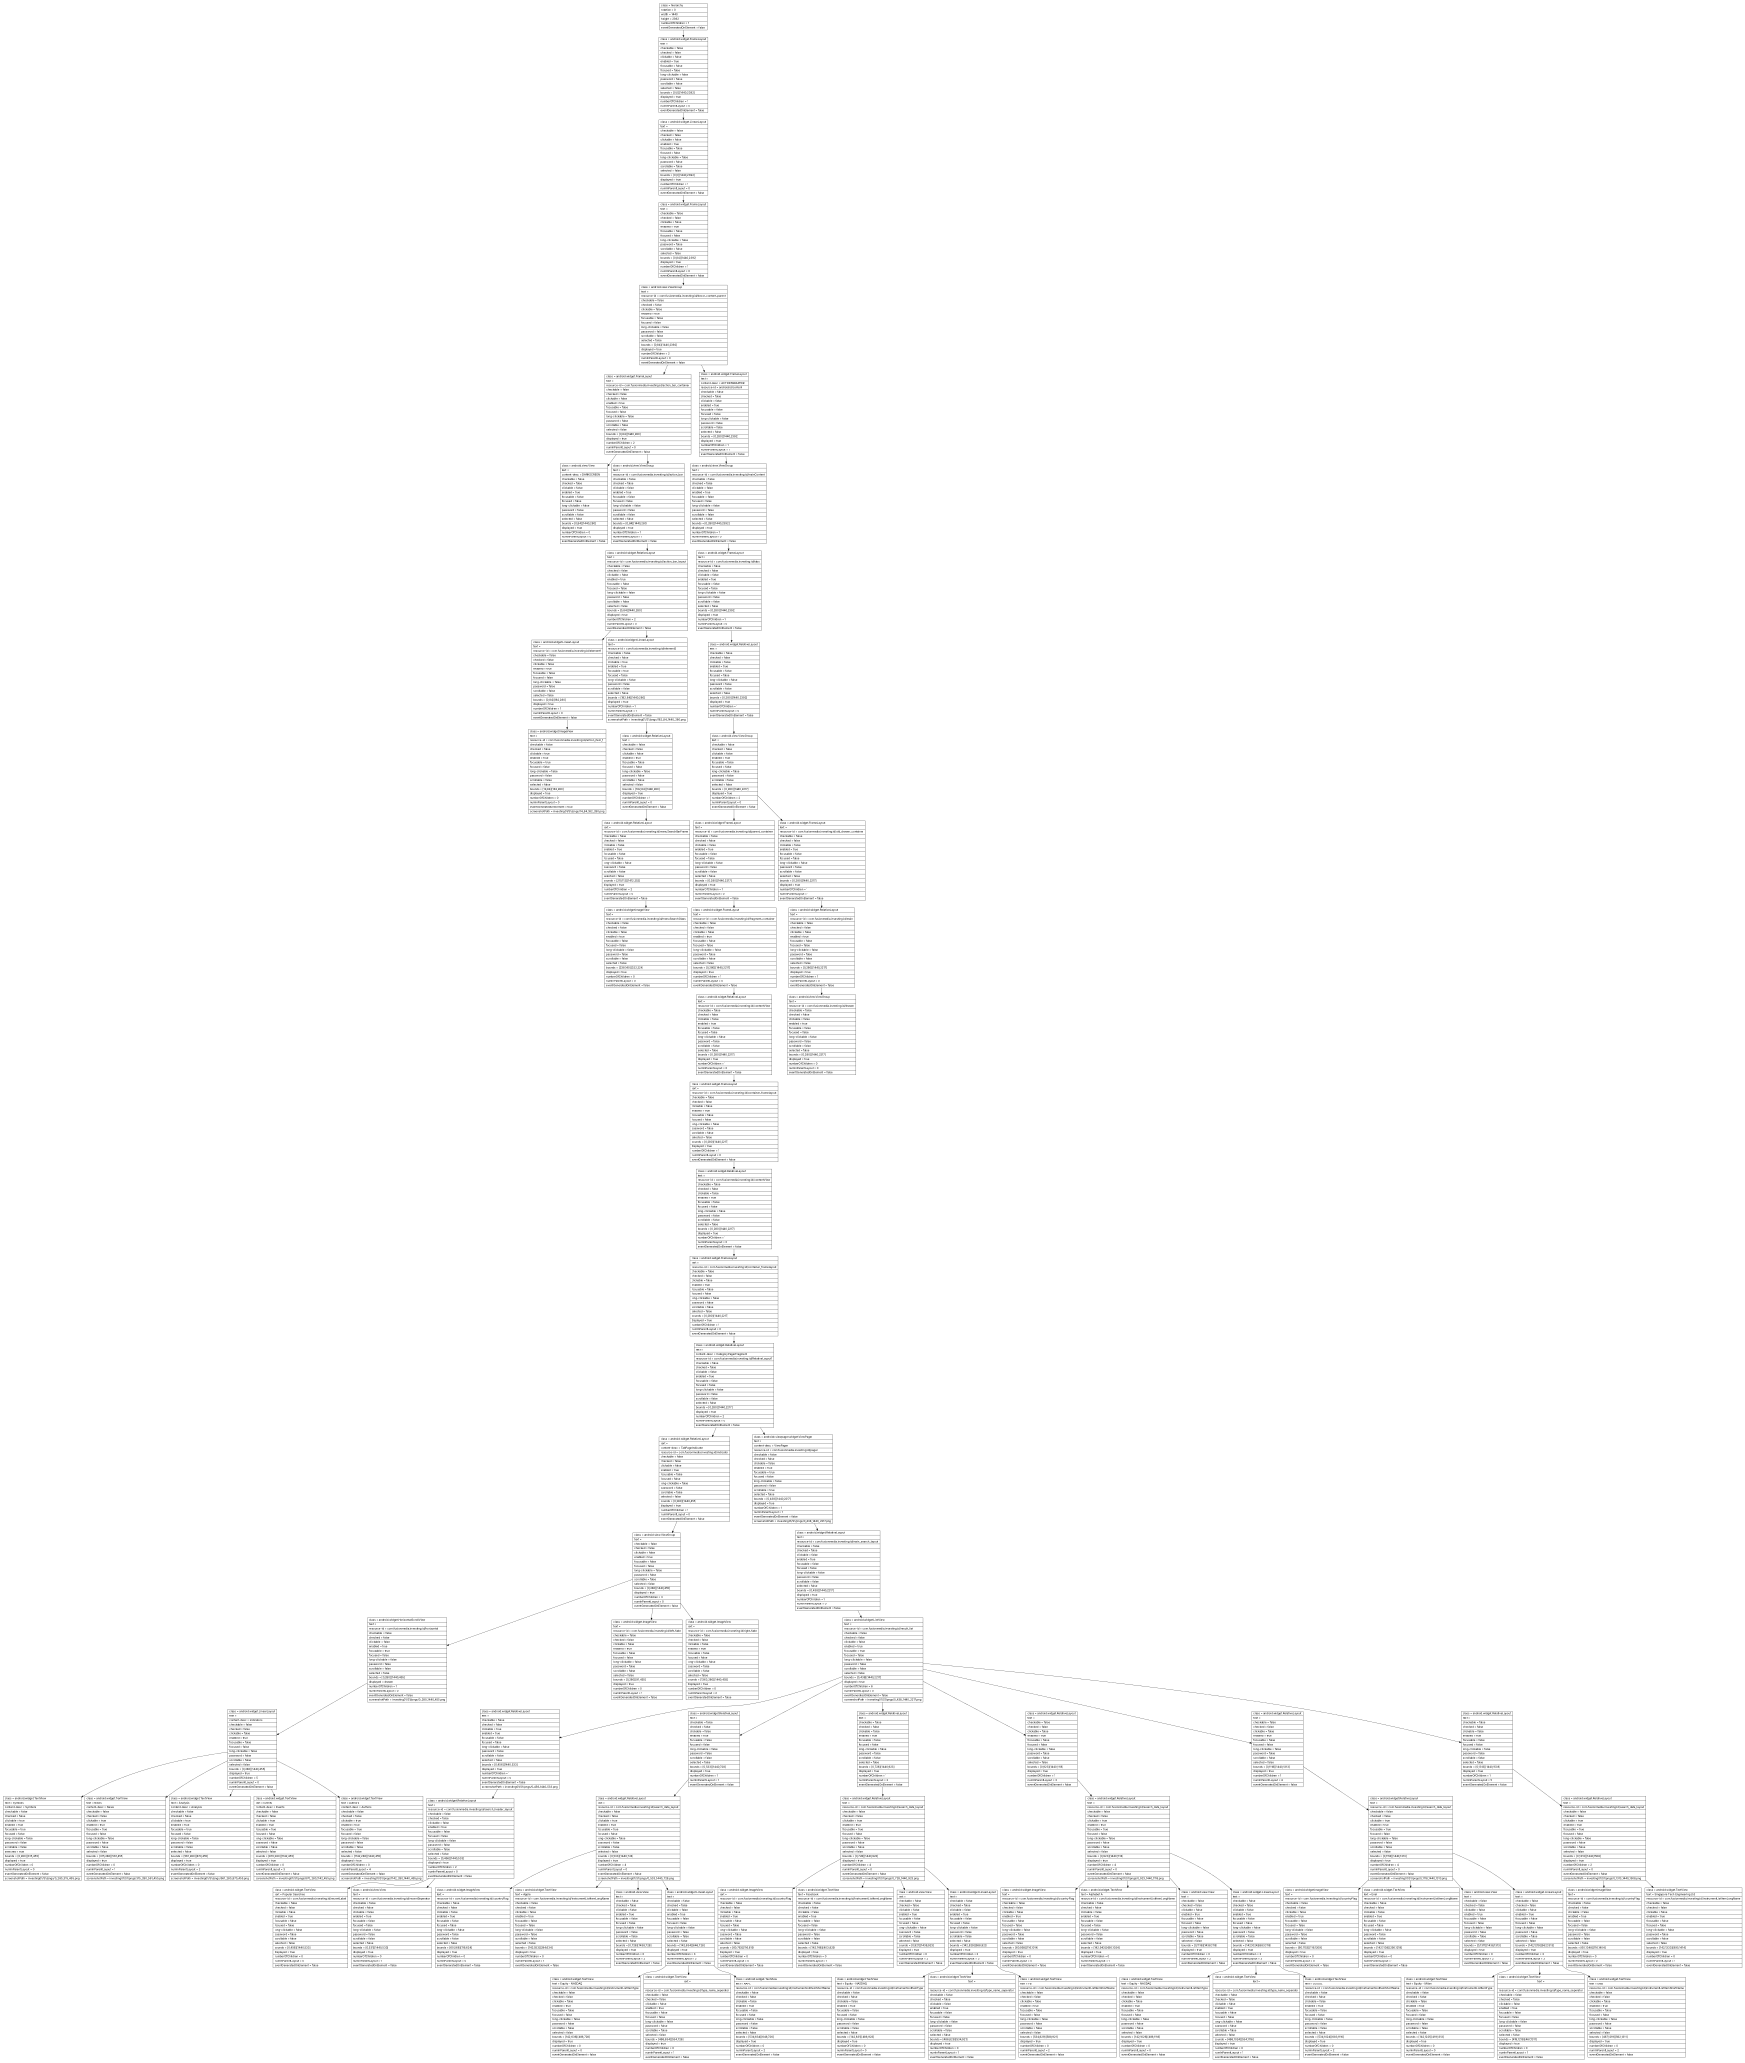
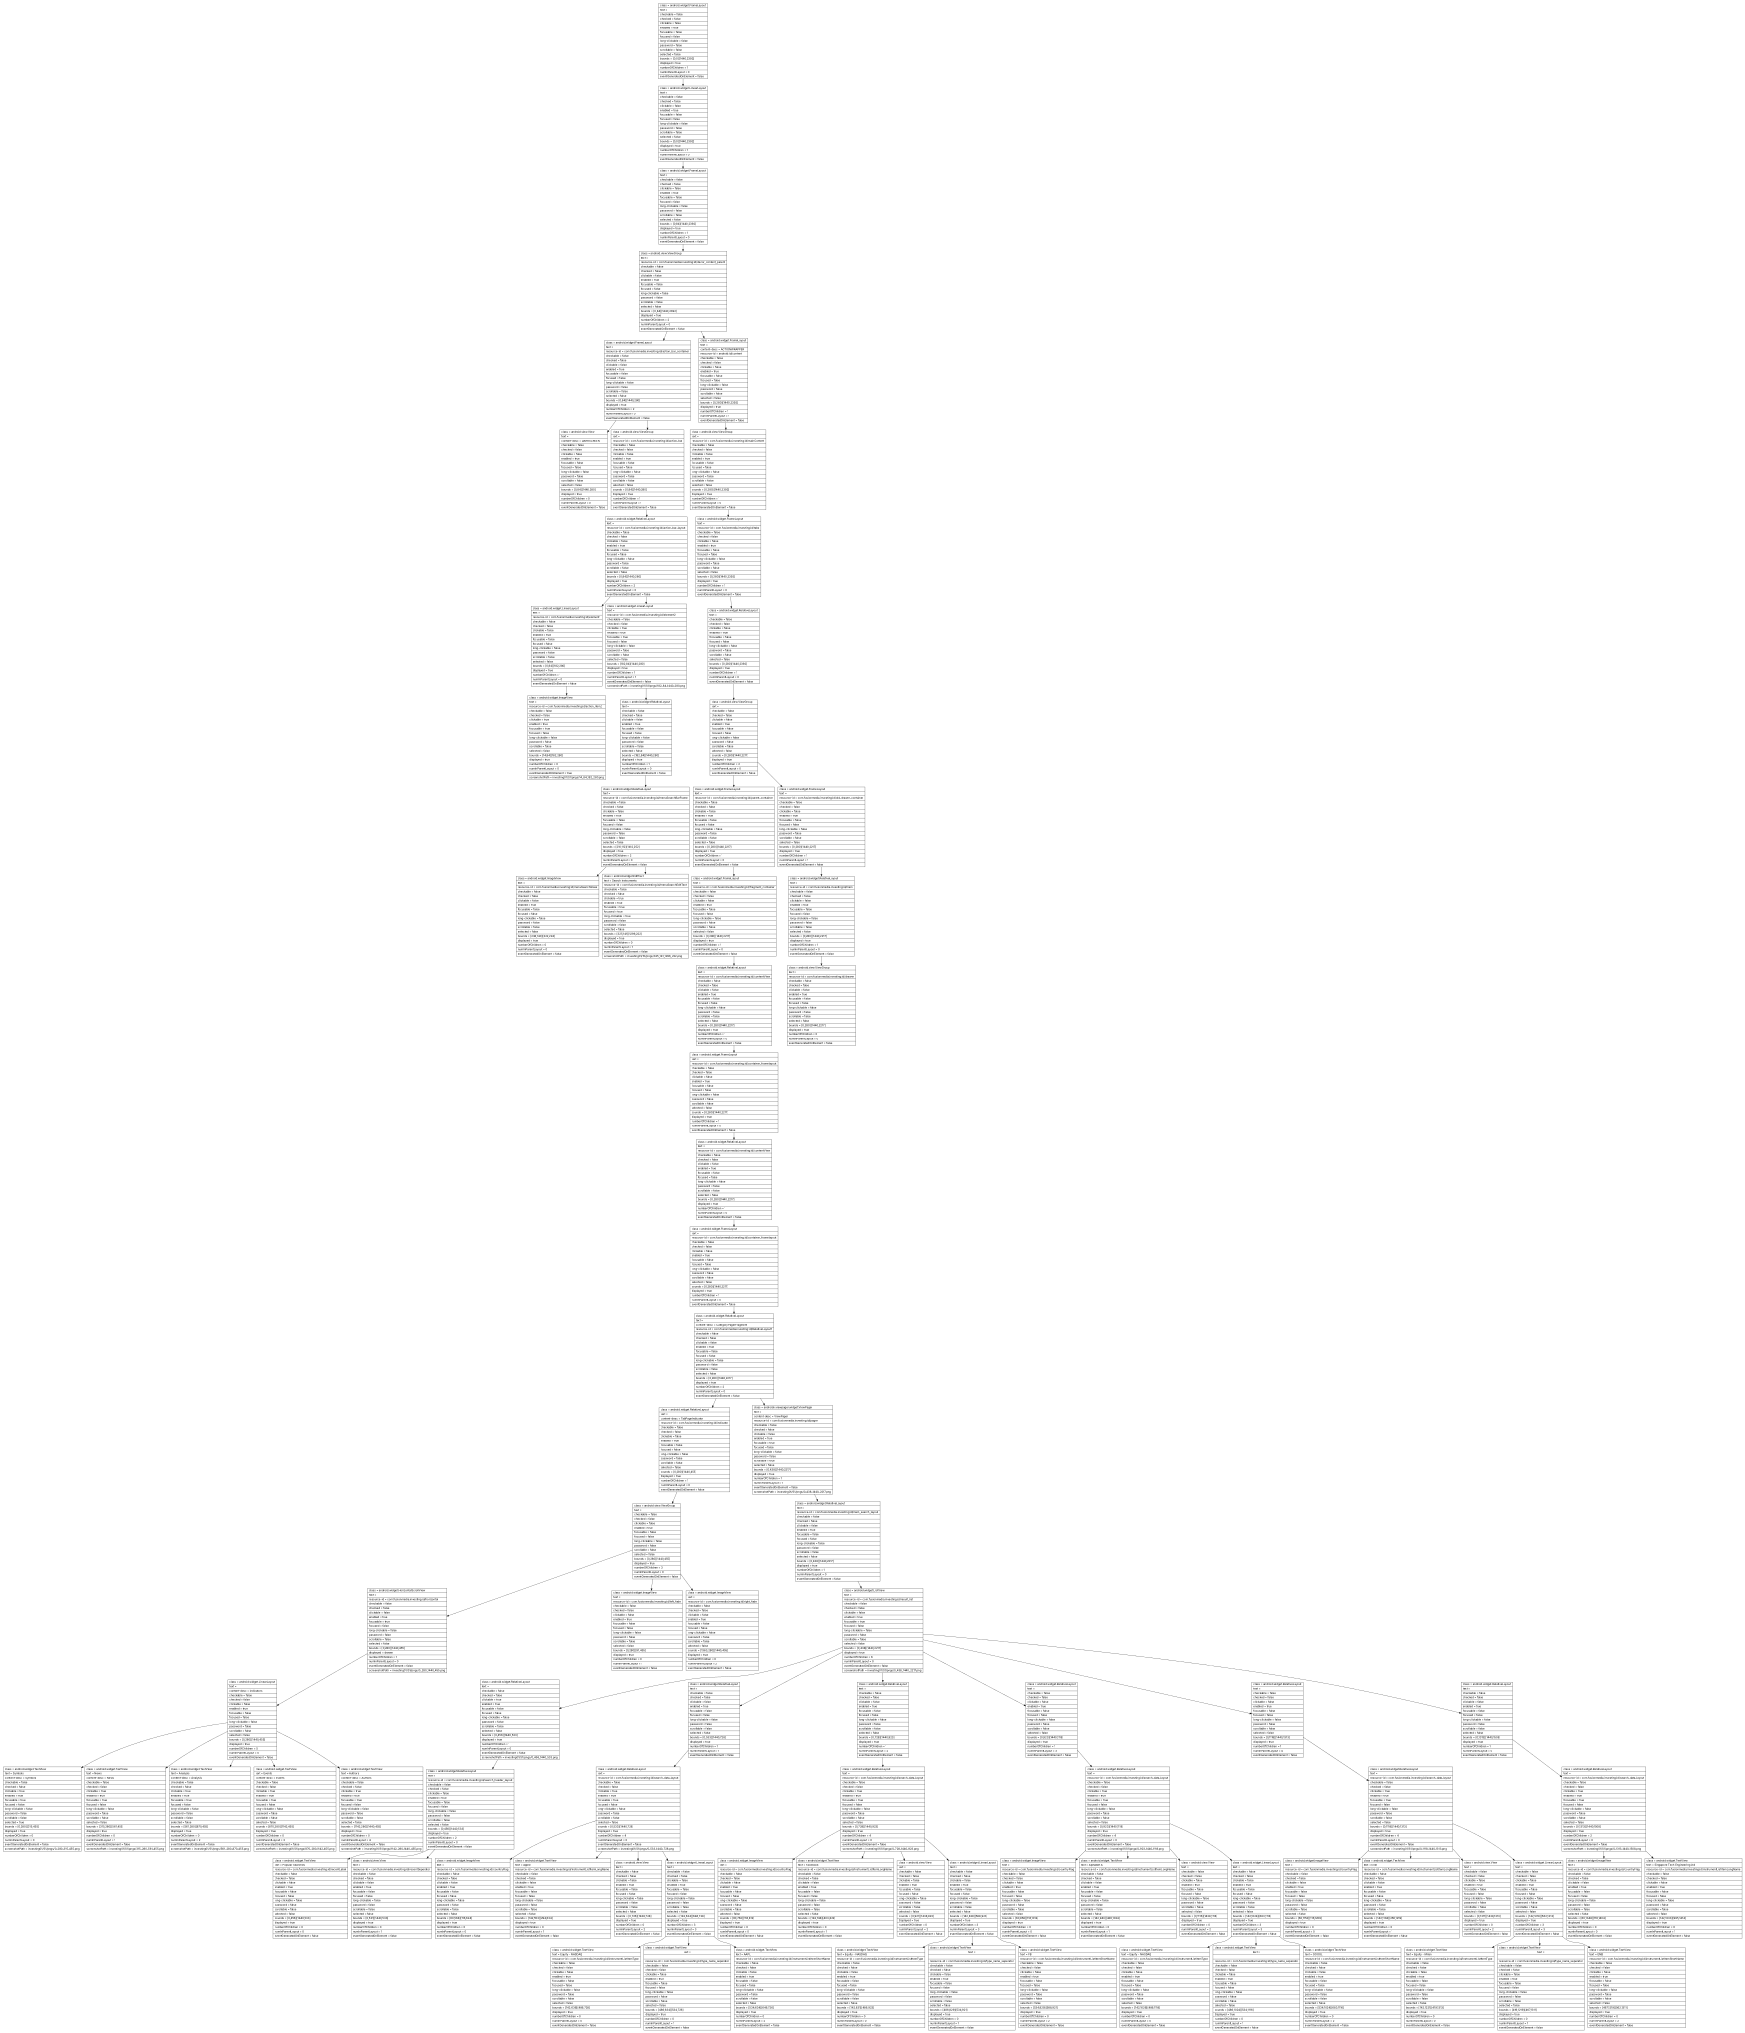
node "class = hierarchy": removed
node "class = android.widget.EditText": added
